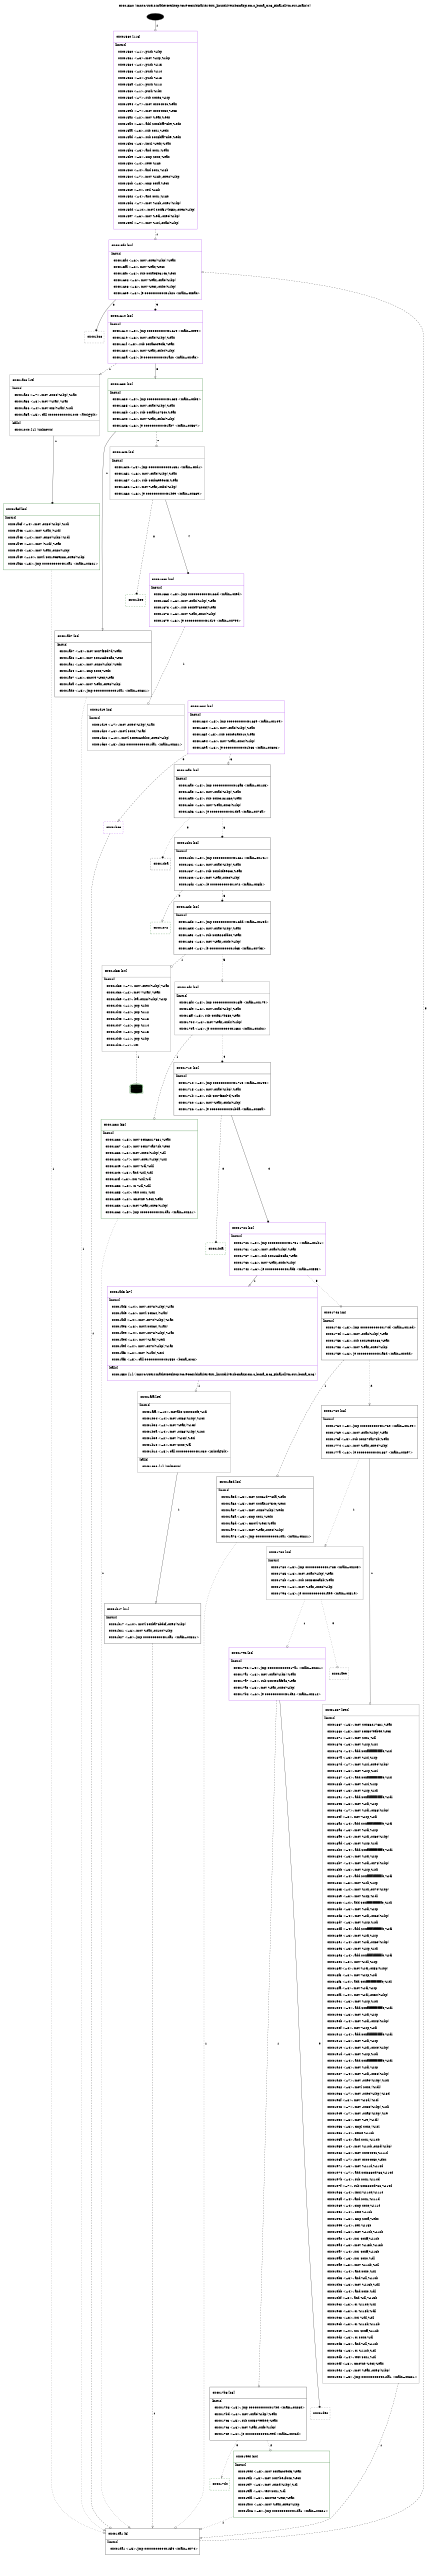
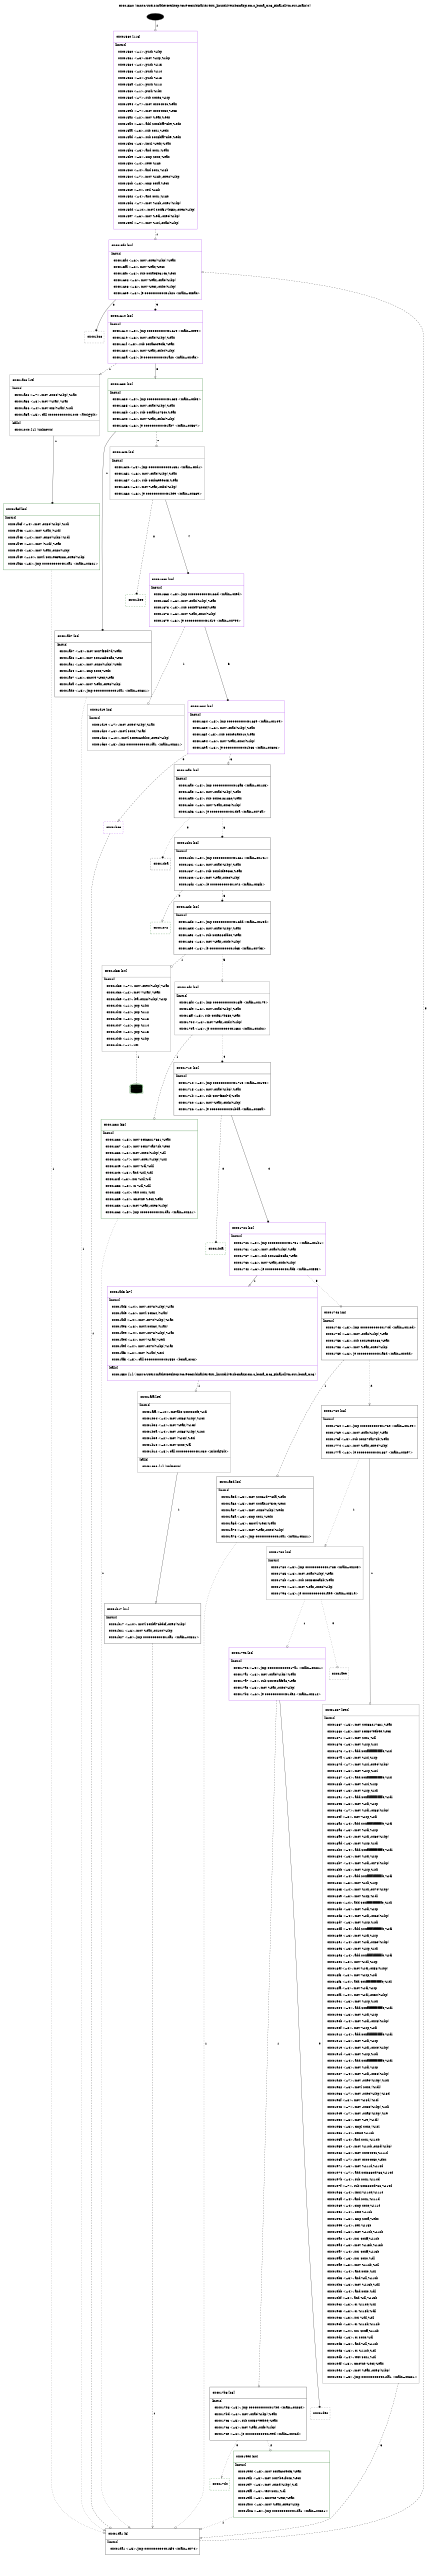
edge "0x401630 [28]" -> "0x401ab7 [30]": arrowhead onormal -> dot
edge "0x401668 [28]" -> "0x401684 [28]": added, label "6"
edge "0x401867 [390]" -> "0x401da1 [5]": label " 1" -> " 6"
